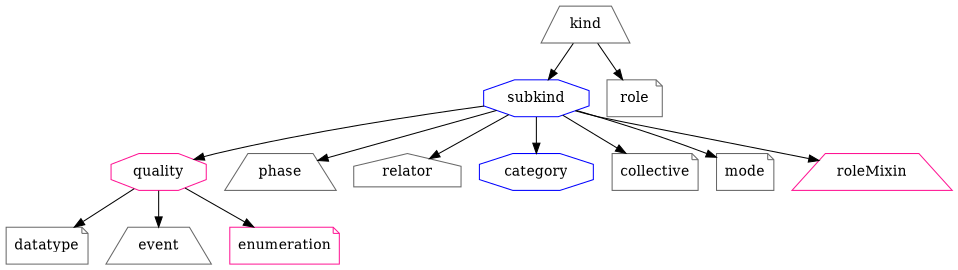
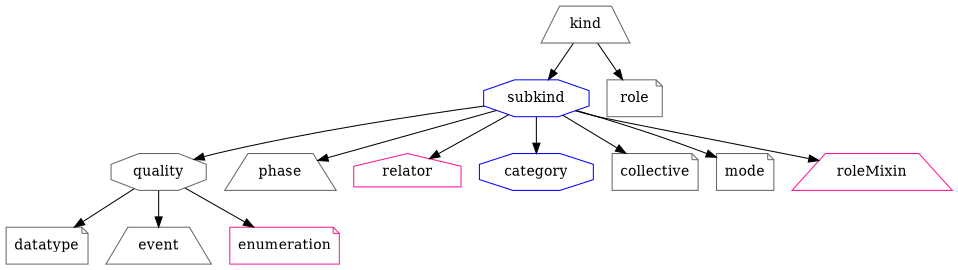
node "quality": color deeppink -> gray40
node "relator": color gray40 -> deeppink
